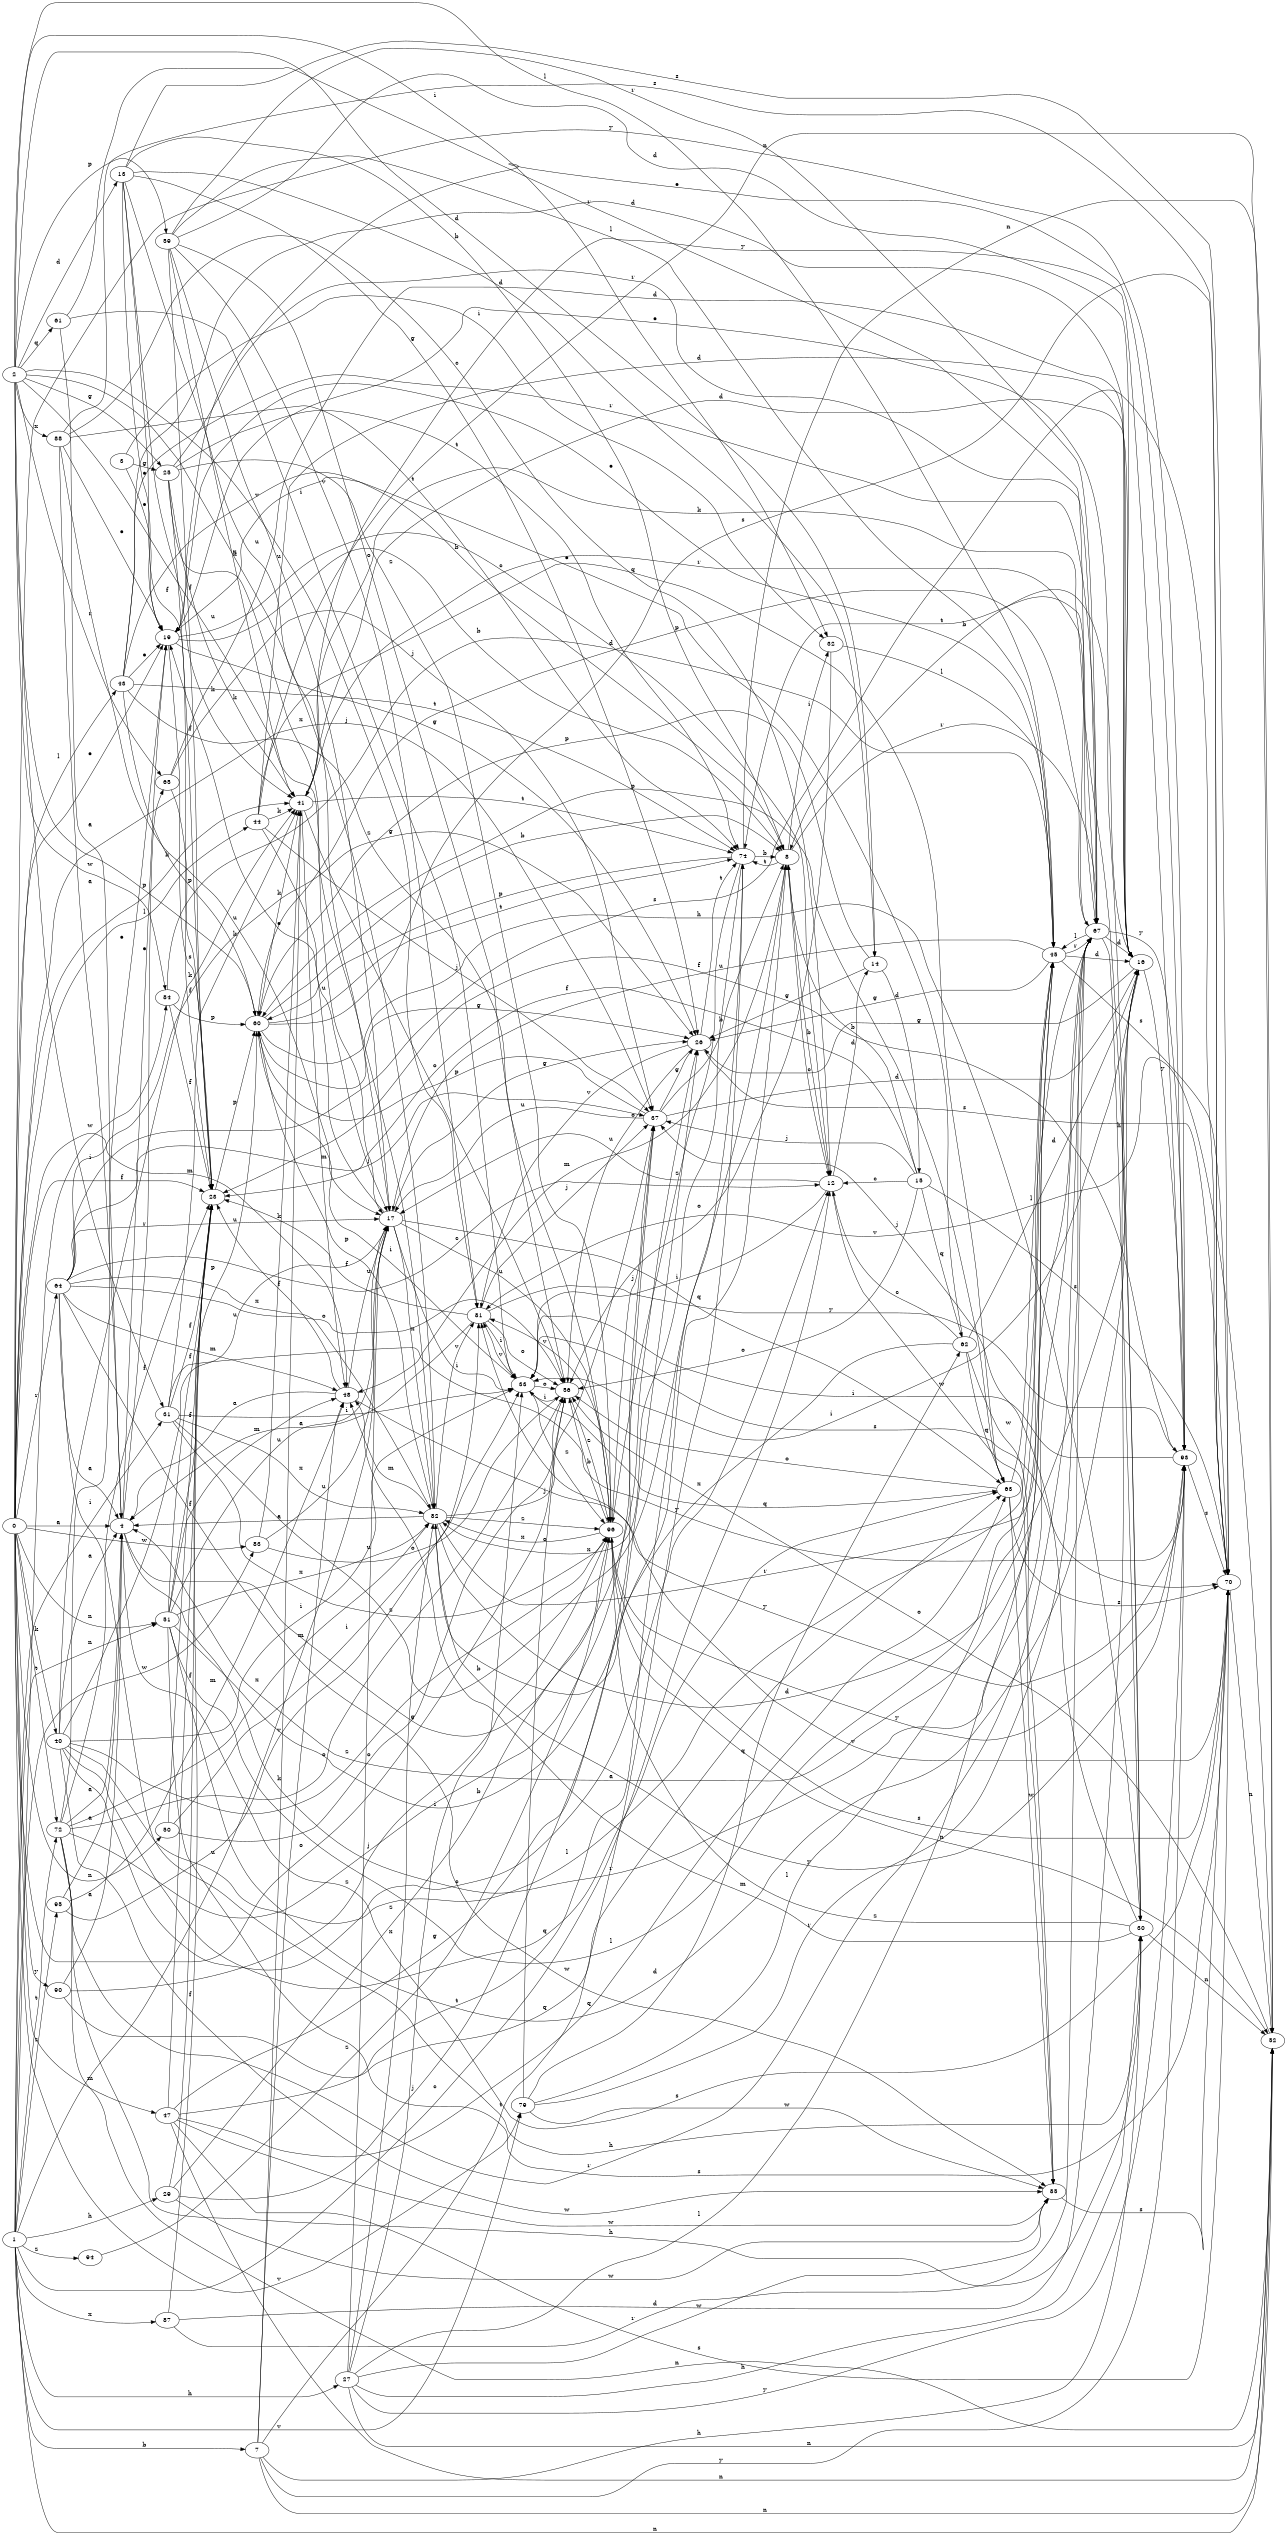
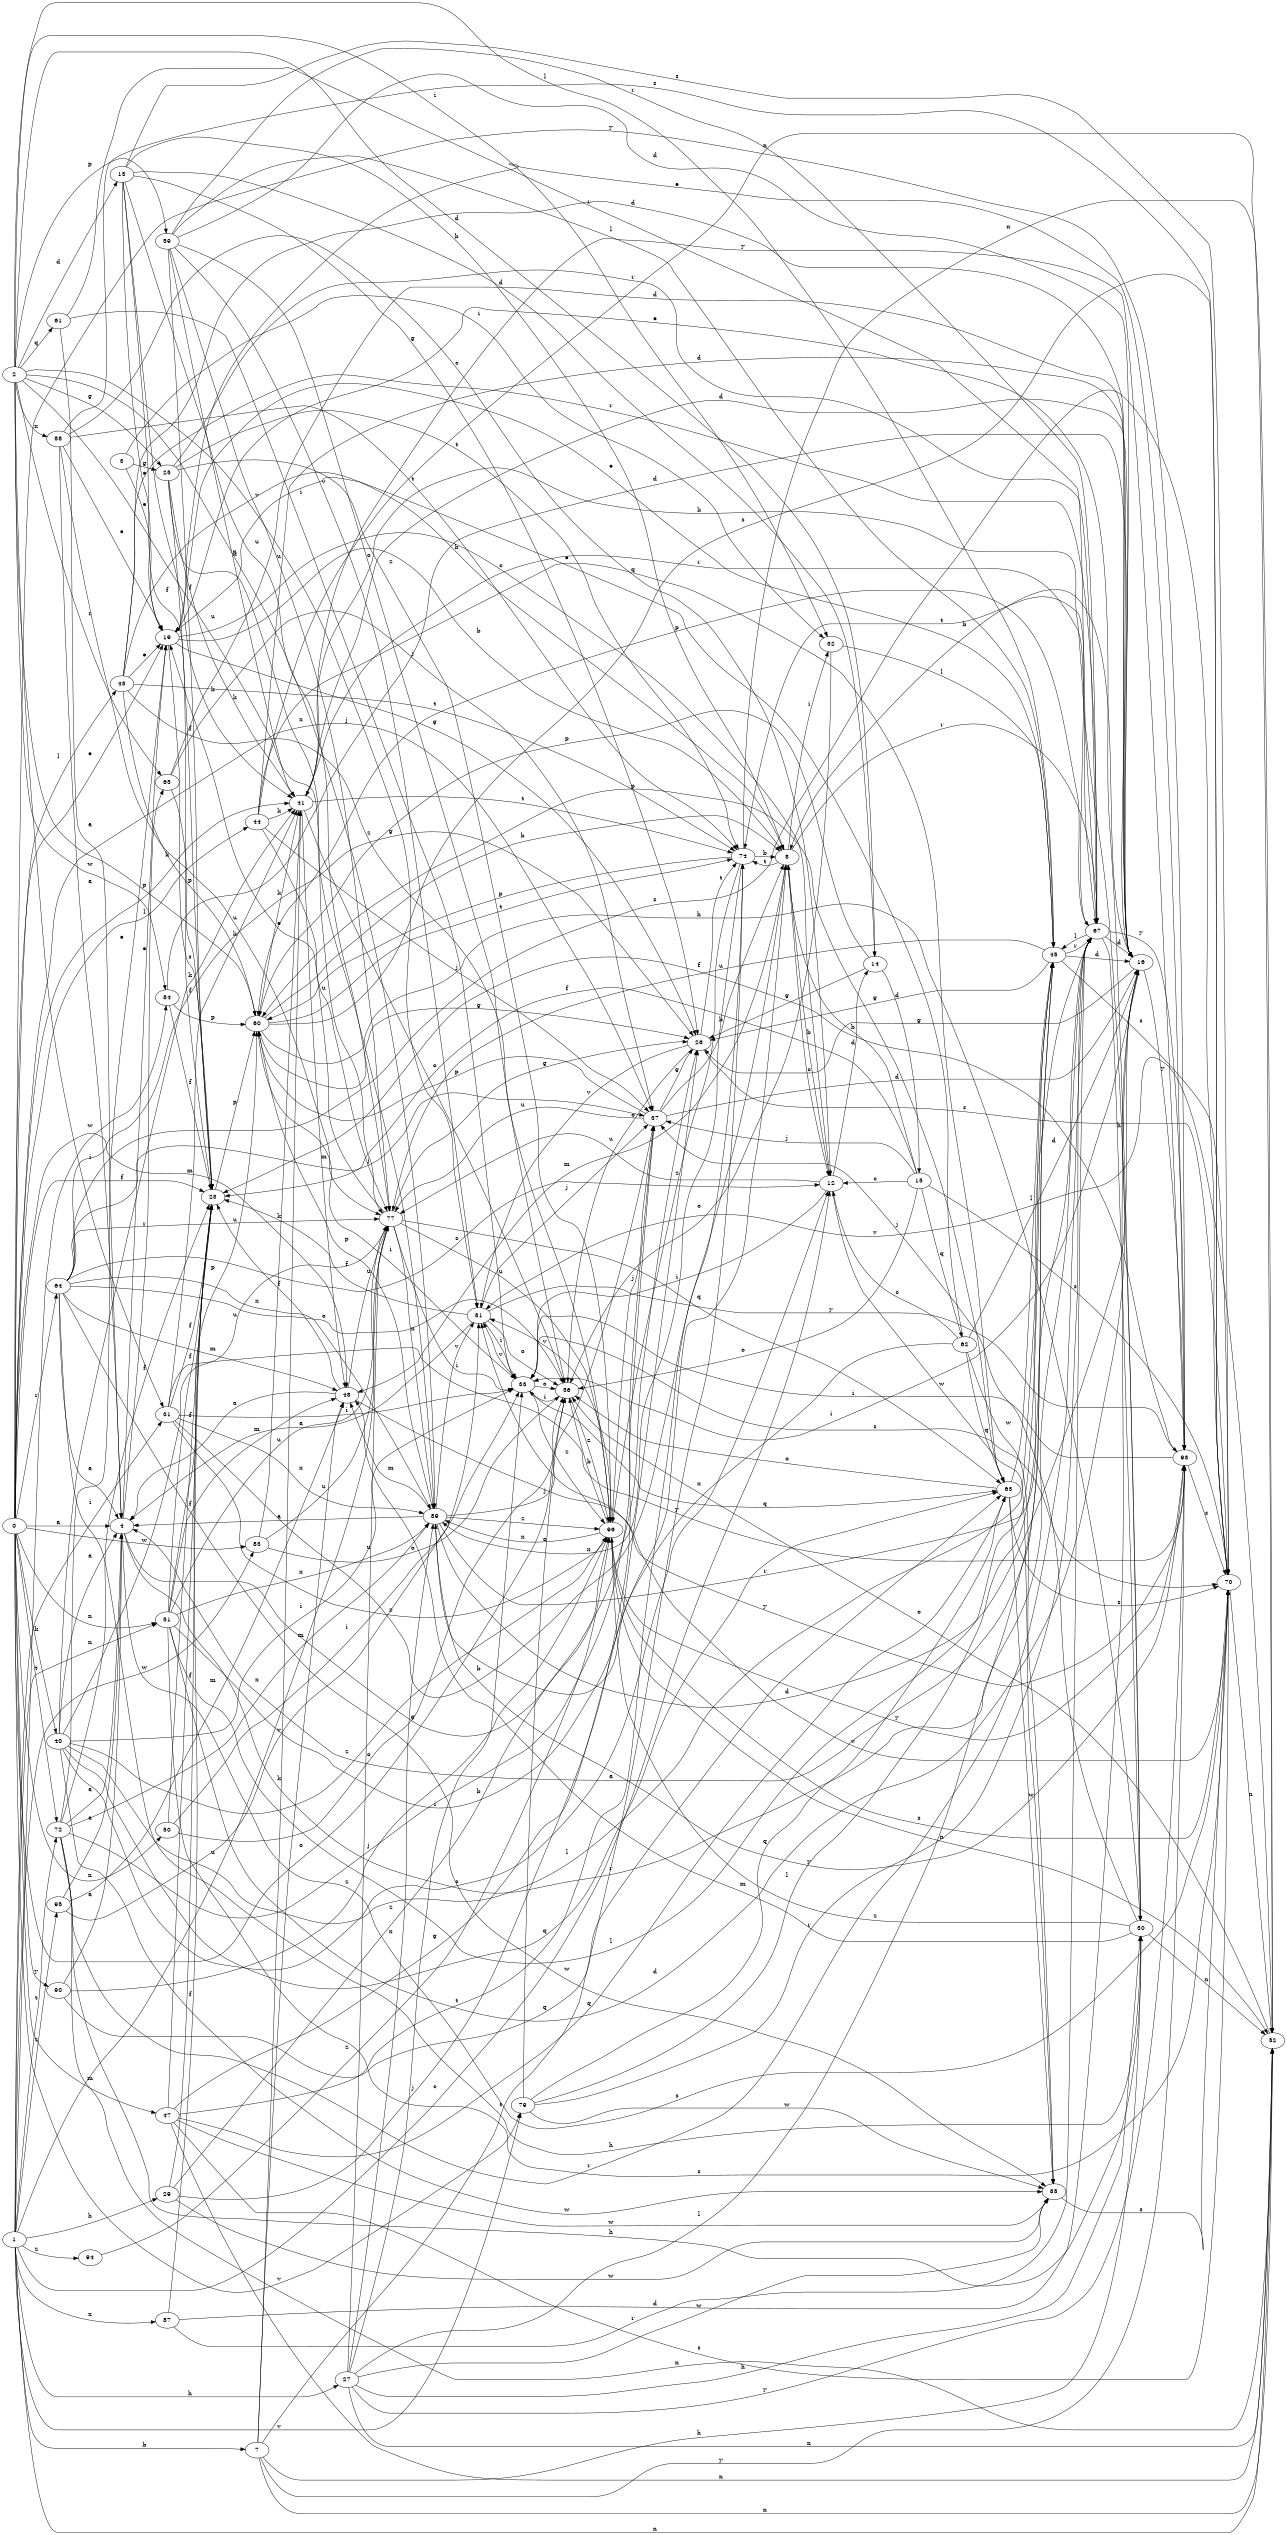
edge "84" -> "45": now "84" -> "16"
node "17": label "17" -> "77"
node "82": label "82" -> "89"
edge "72" -> "56": removed, label "o"
edge "79" -> "62": now "79" -> "63"
